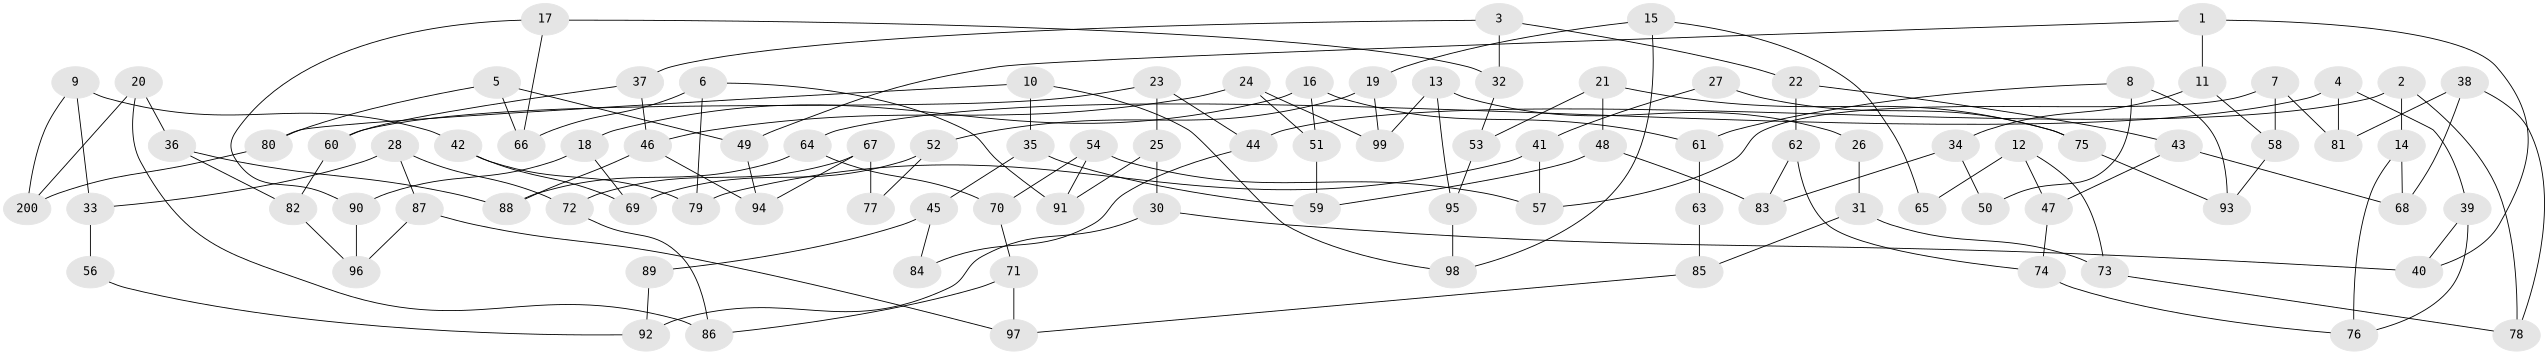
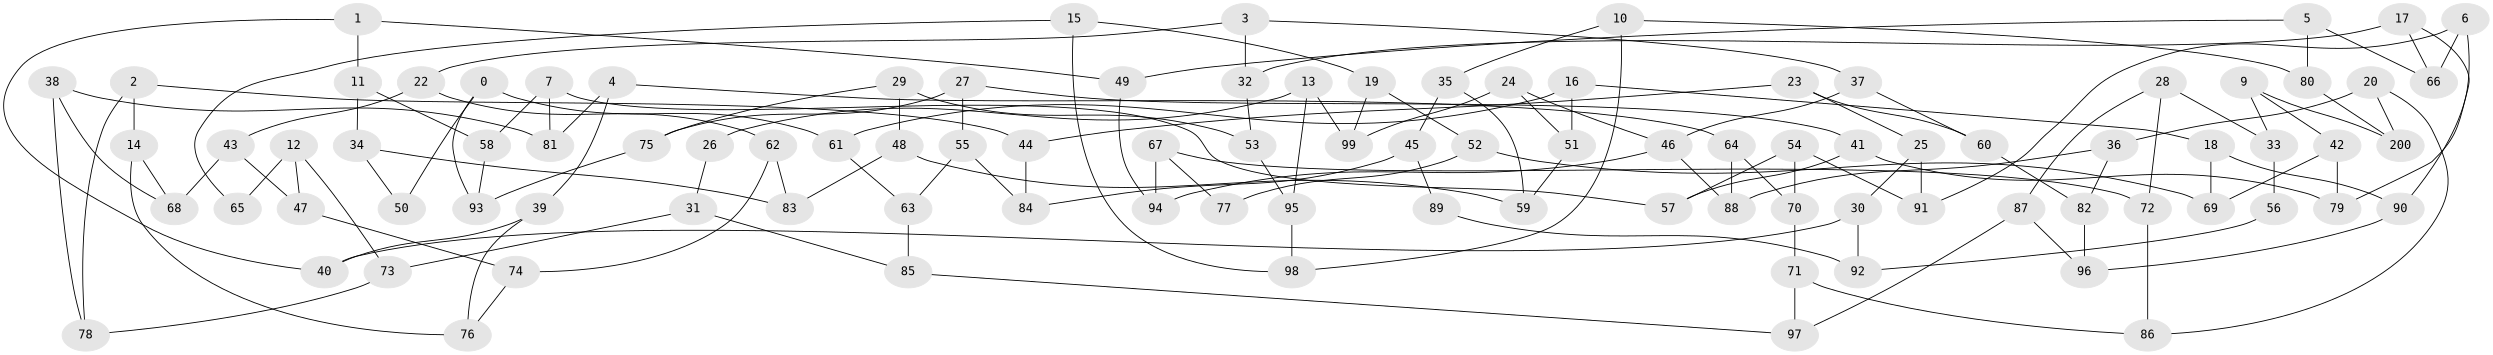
node "21": label "21" -> "29"
node "8": label "8" -> "0"
node "55": added
